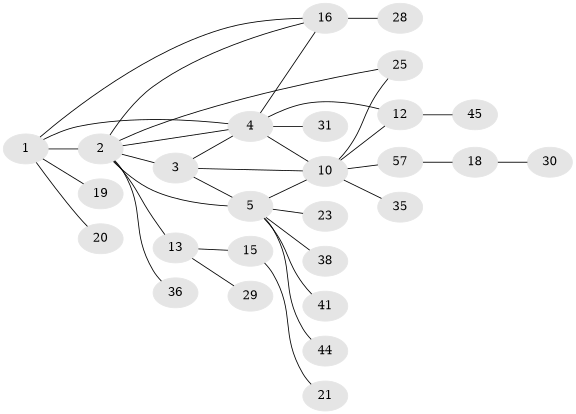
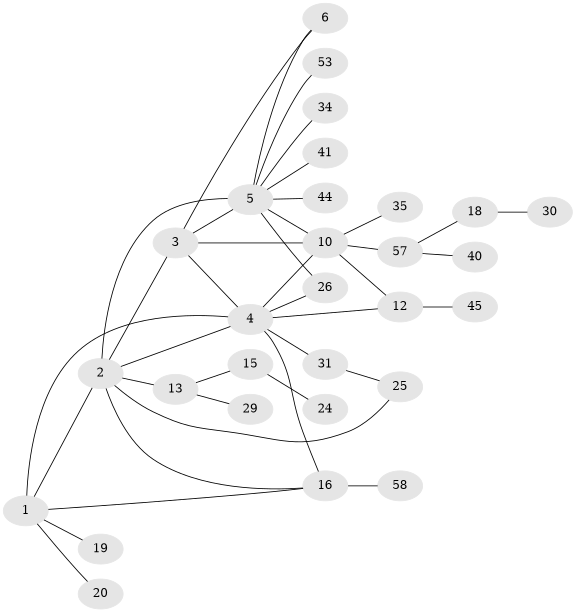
node "6": added
node "28": label "28" -> "58"
edge "25" -- "10": now "25" -- "31"
node "23": label "23" -> "53"
node "40": added
node "38": label "38" -> "34"
node "26": added
node "36": removed
node "21": label "21" -> "24"
